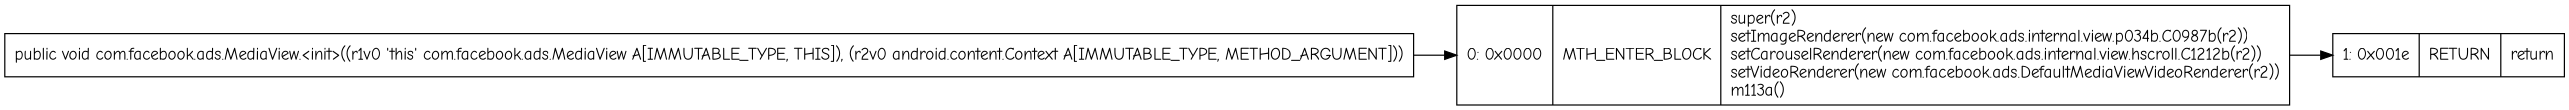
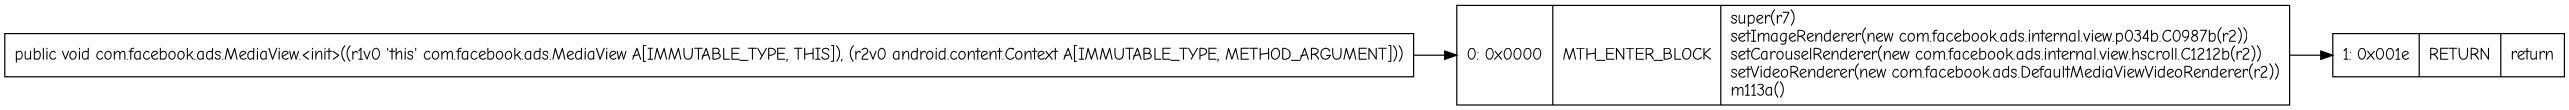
node "0: 0x0000": text "super(r2)" -> "super(r7)"
